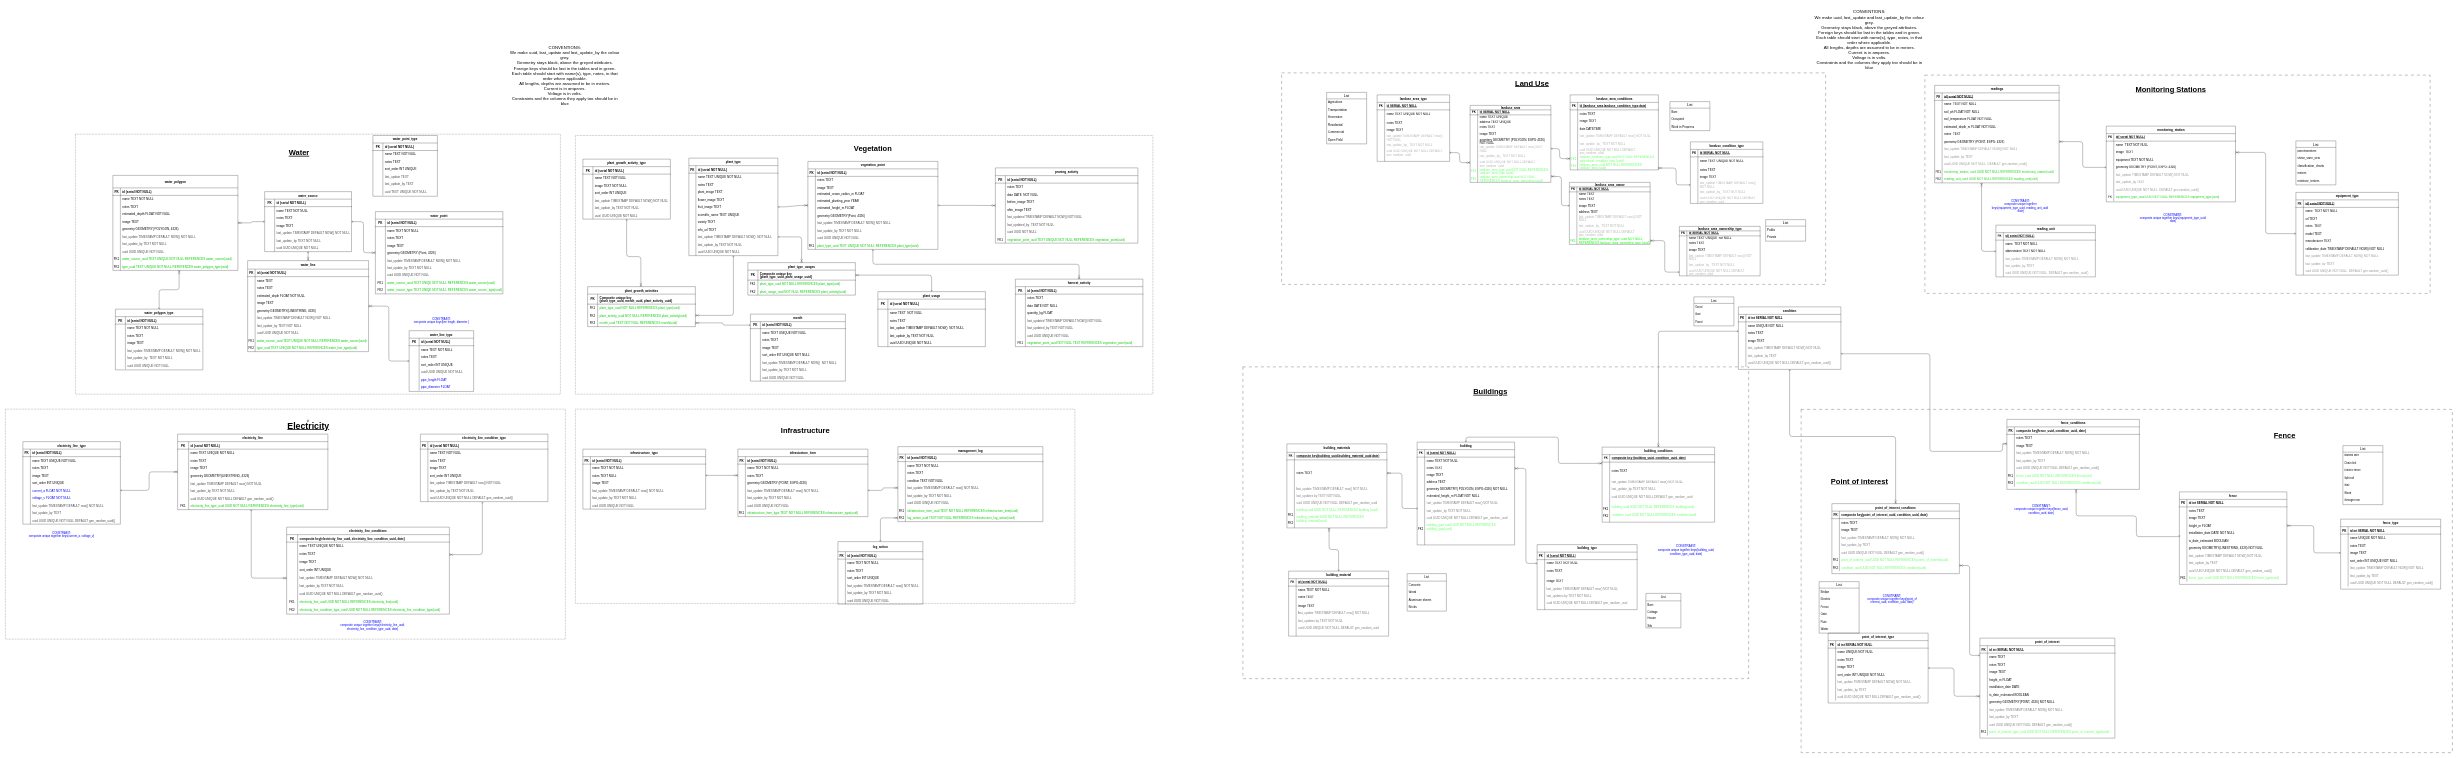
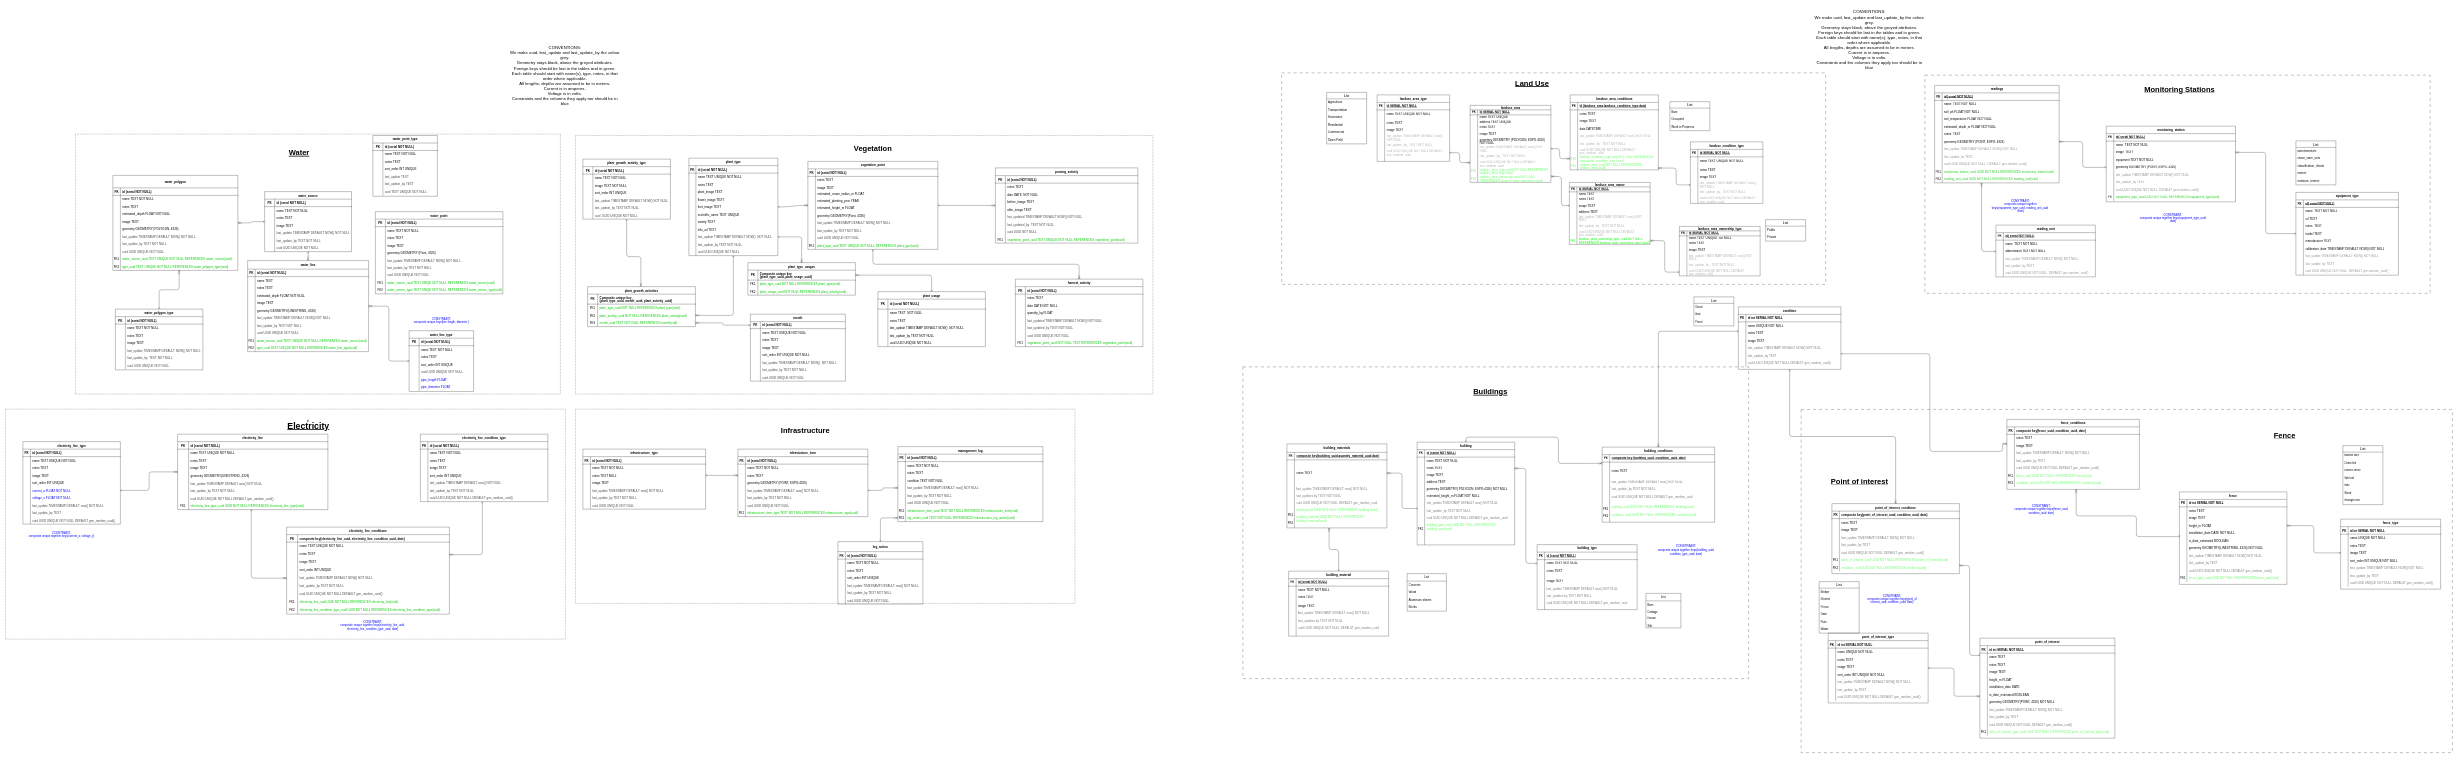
node "Monitoring Stations": moved (2171, 89) -> (2179, 89)
edge "water_source" -- "water_point": removed
node "composite key(building_uuid,building_material_uuid,date)": label "composite key(building_uuid,building_material_uuid,date)" -> "composite key(building_uuid,quantity_material_uuid,date)"
